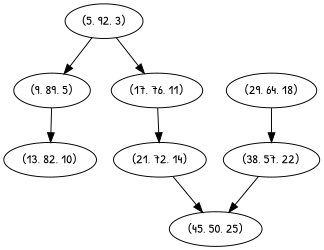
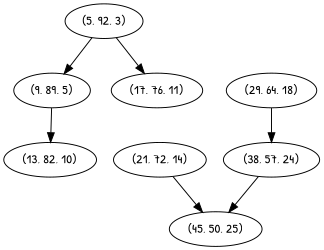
edge "(17, 76, 11)" -> "(21, 72, 14)": removed
node "(38, 57, 22)": label "(38, 57, 22)" -> "(38, 57, 24)"
